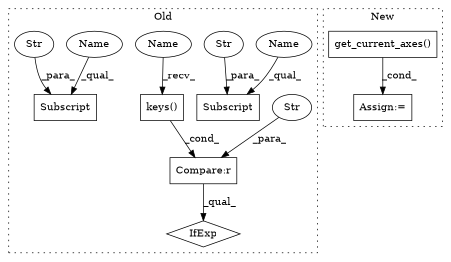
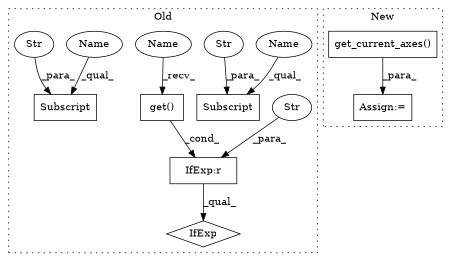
edge "get_current_axes()" -> "Assign:=": label "_cond_" -> "_para_"
node "keys()": label "keys()" -> "get()"
node "Compare:r": label "Compare:r" -> "IfExp:r"
